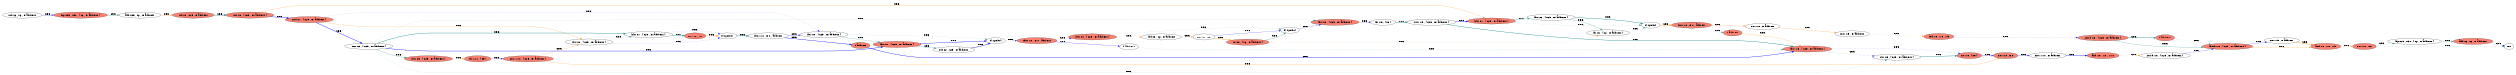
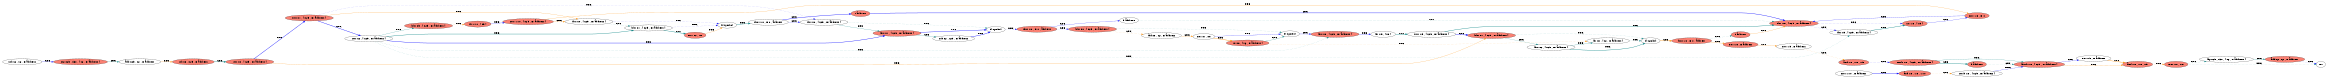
node "mov w8 , # address": fillcolor white -> salmon
edge "mov w8 , # 0" -> "mov w10 , # address": now "mov w8 , # 0" -> "ldur w8 , [ x29 , #- address ]"
